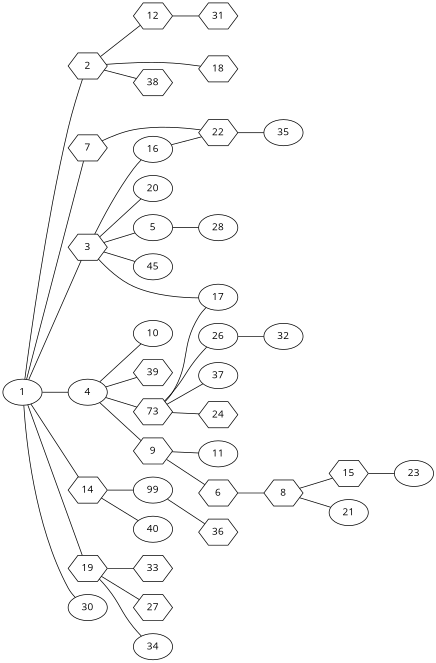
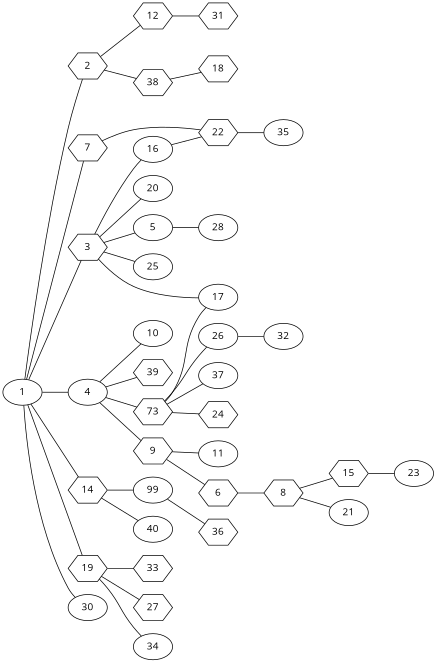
edge "2" -- "18": now "38" -- "18"
node "45": label "45" -> "25"
